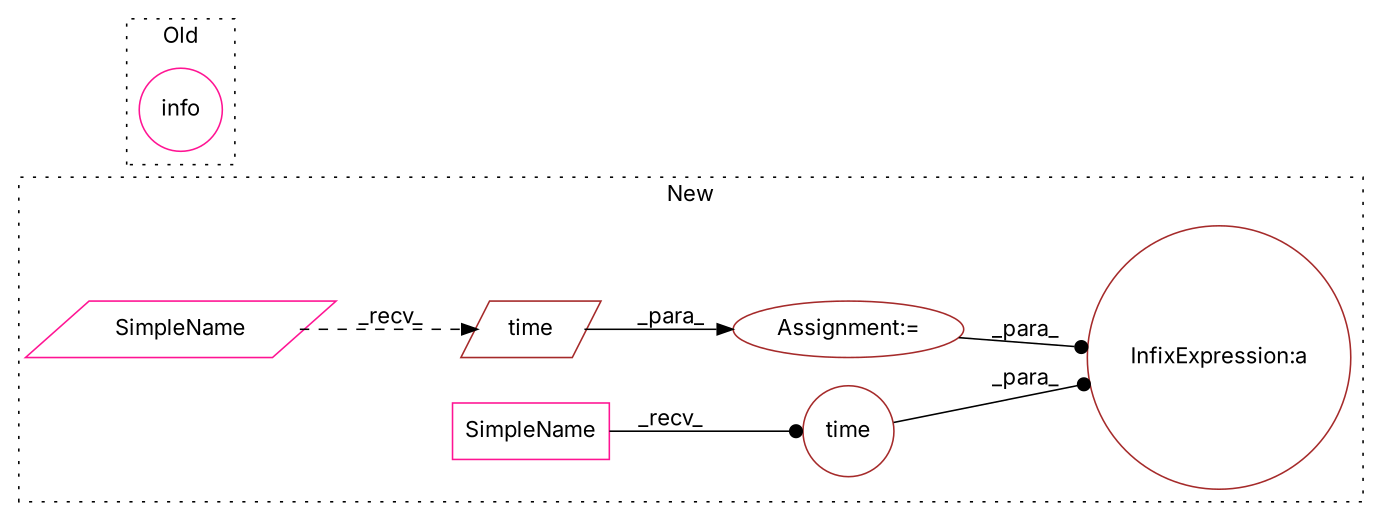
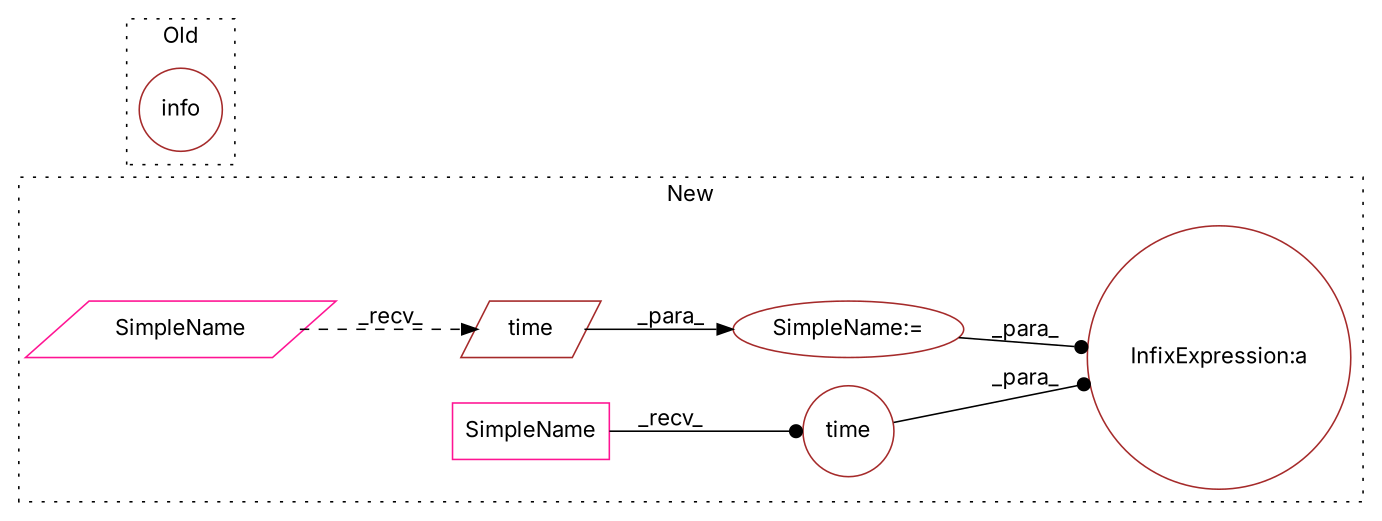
node "info": color deeppink -> brown
node "Assignment:=": label "Assignment:=" -> "SimpleName:="
